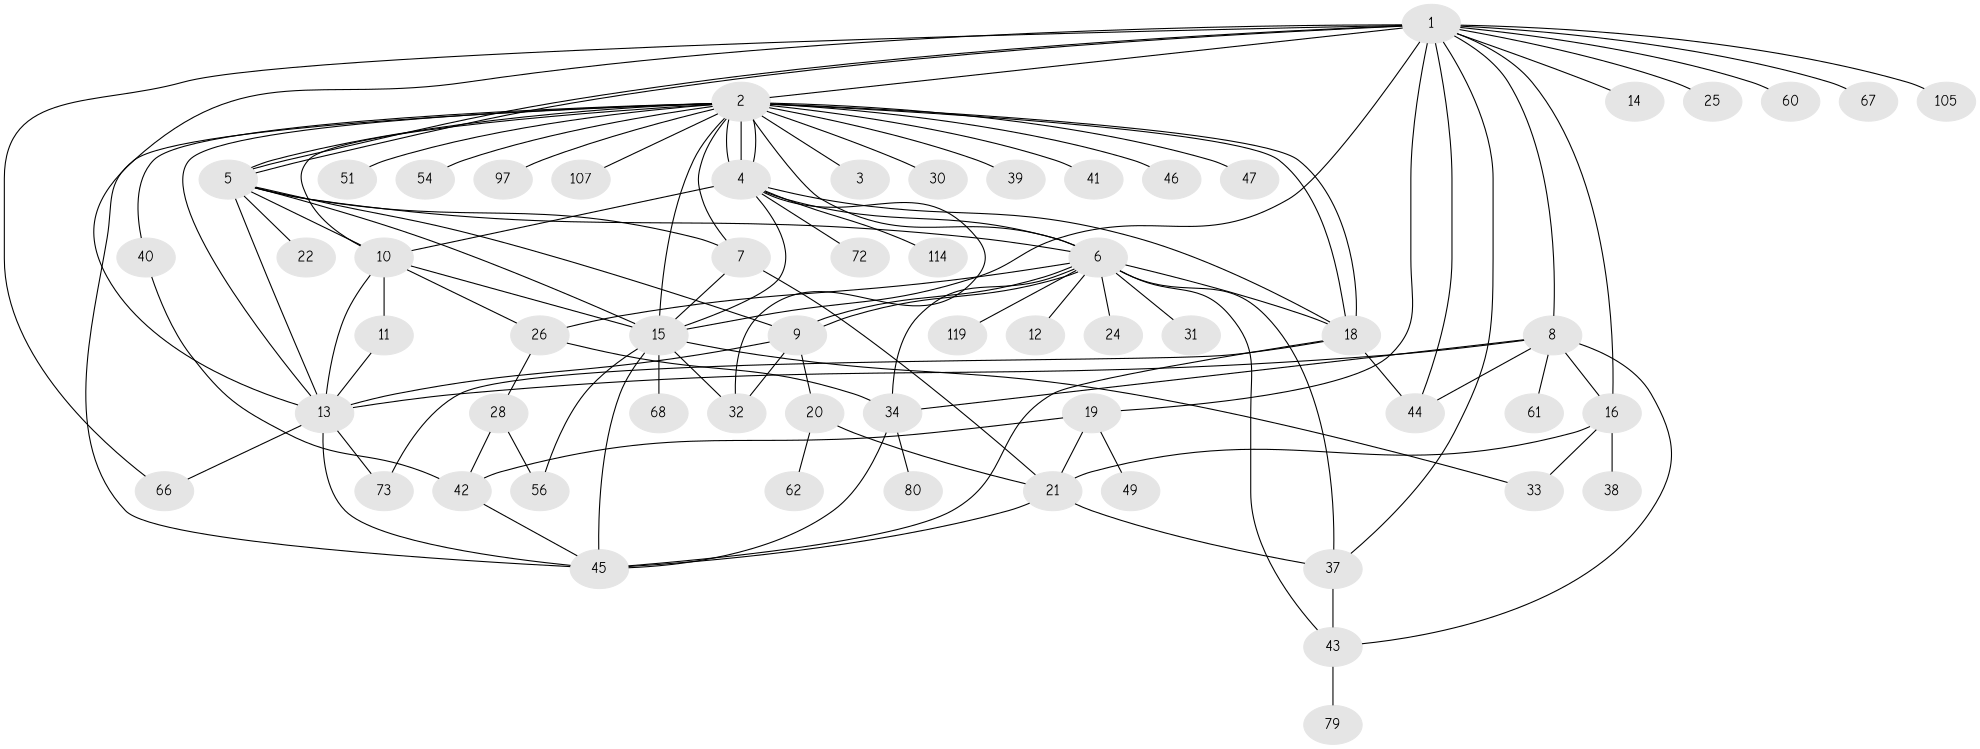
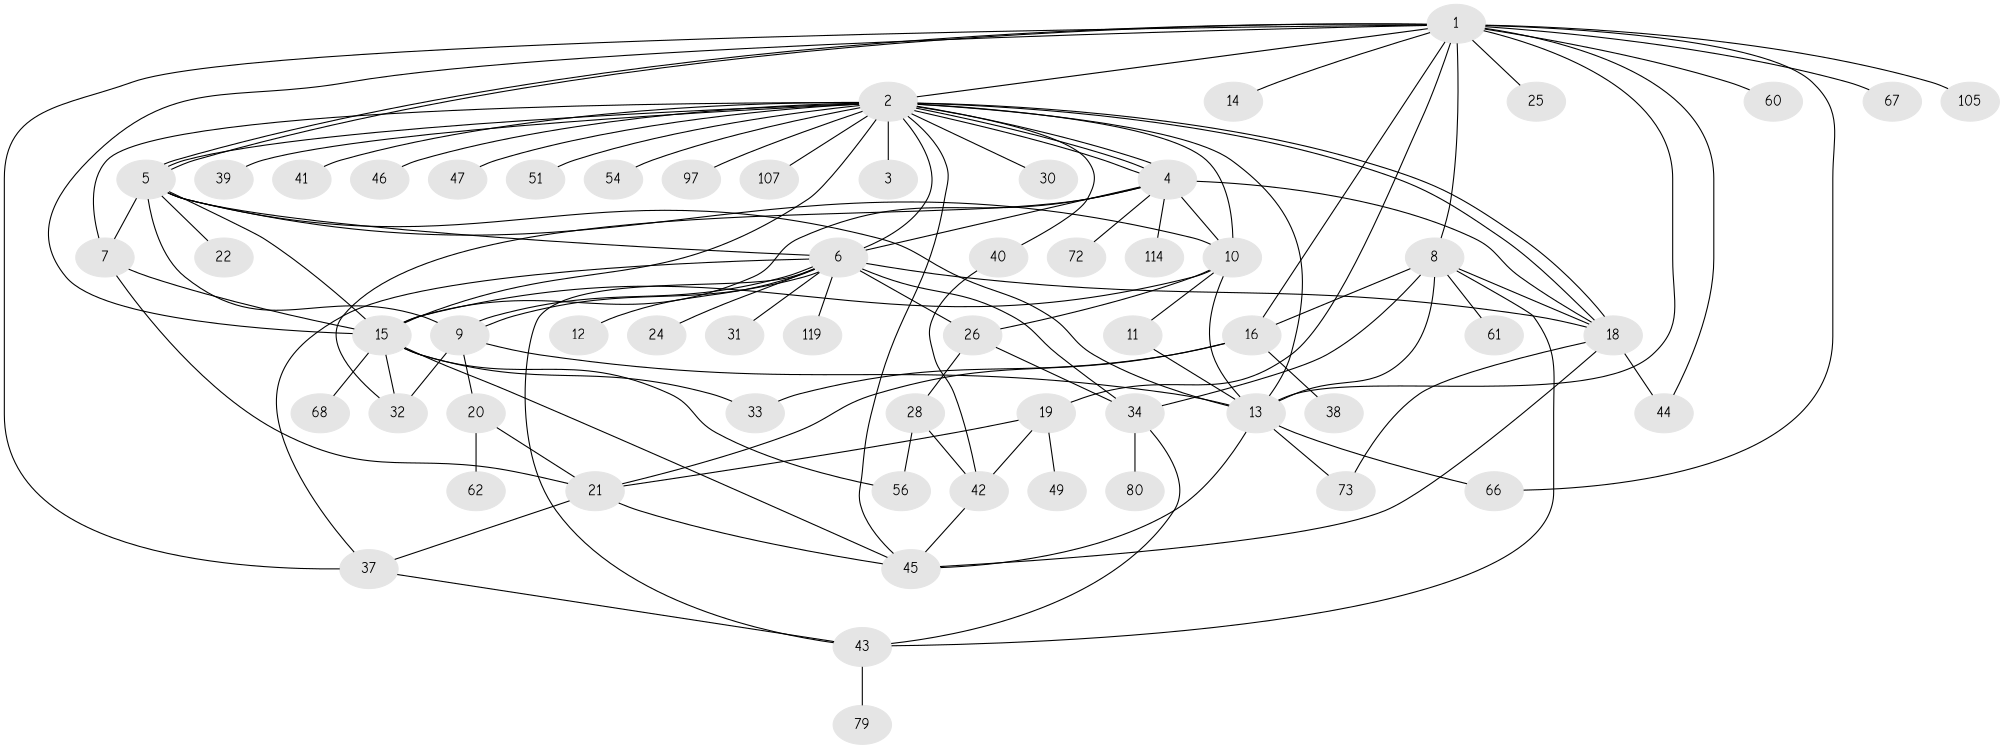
edge "8" -- "44": now "8" -- "18"
edge "34" -- "45": now "34" -- "43"
